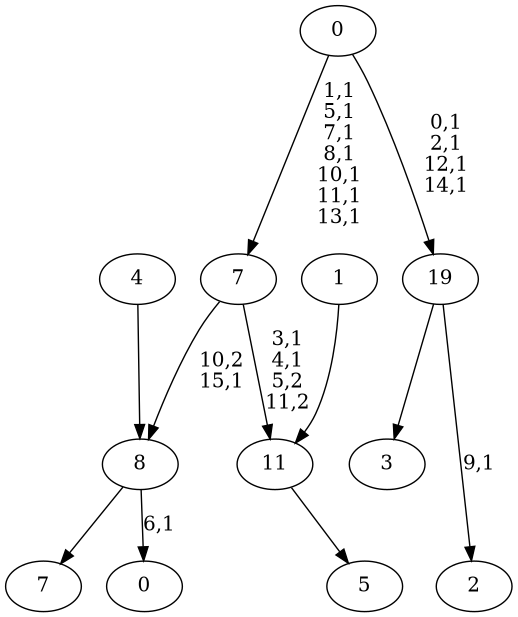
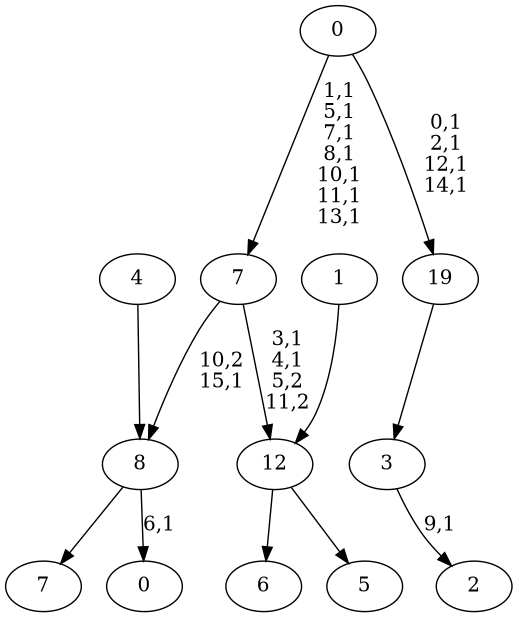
edge "19" -> "2": now "3" -> "2"
node "11": label "11" -> "12"
node "6": added
